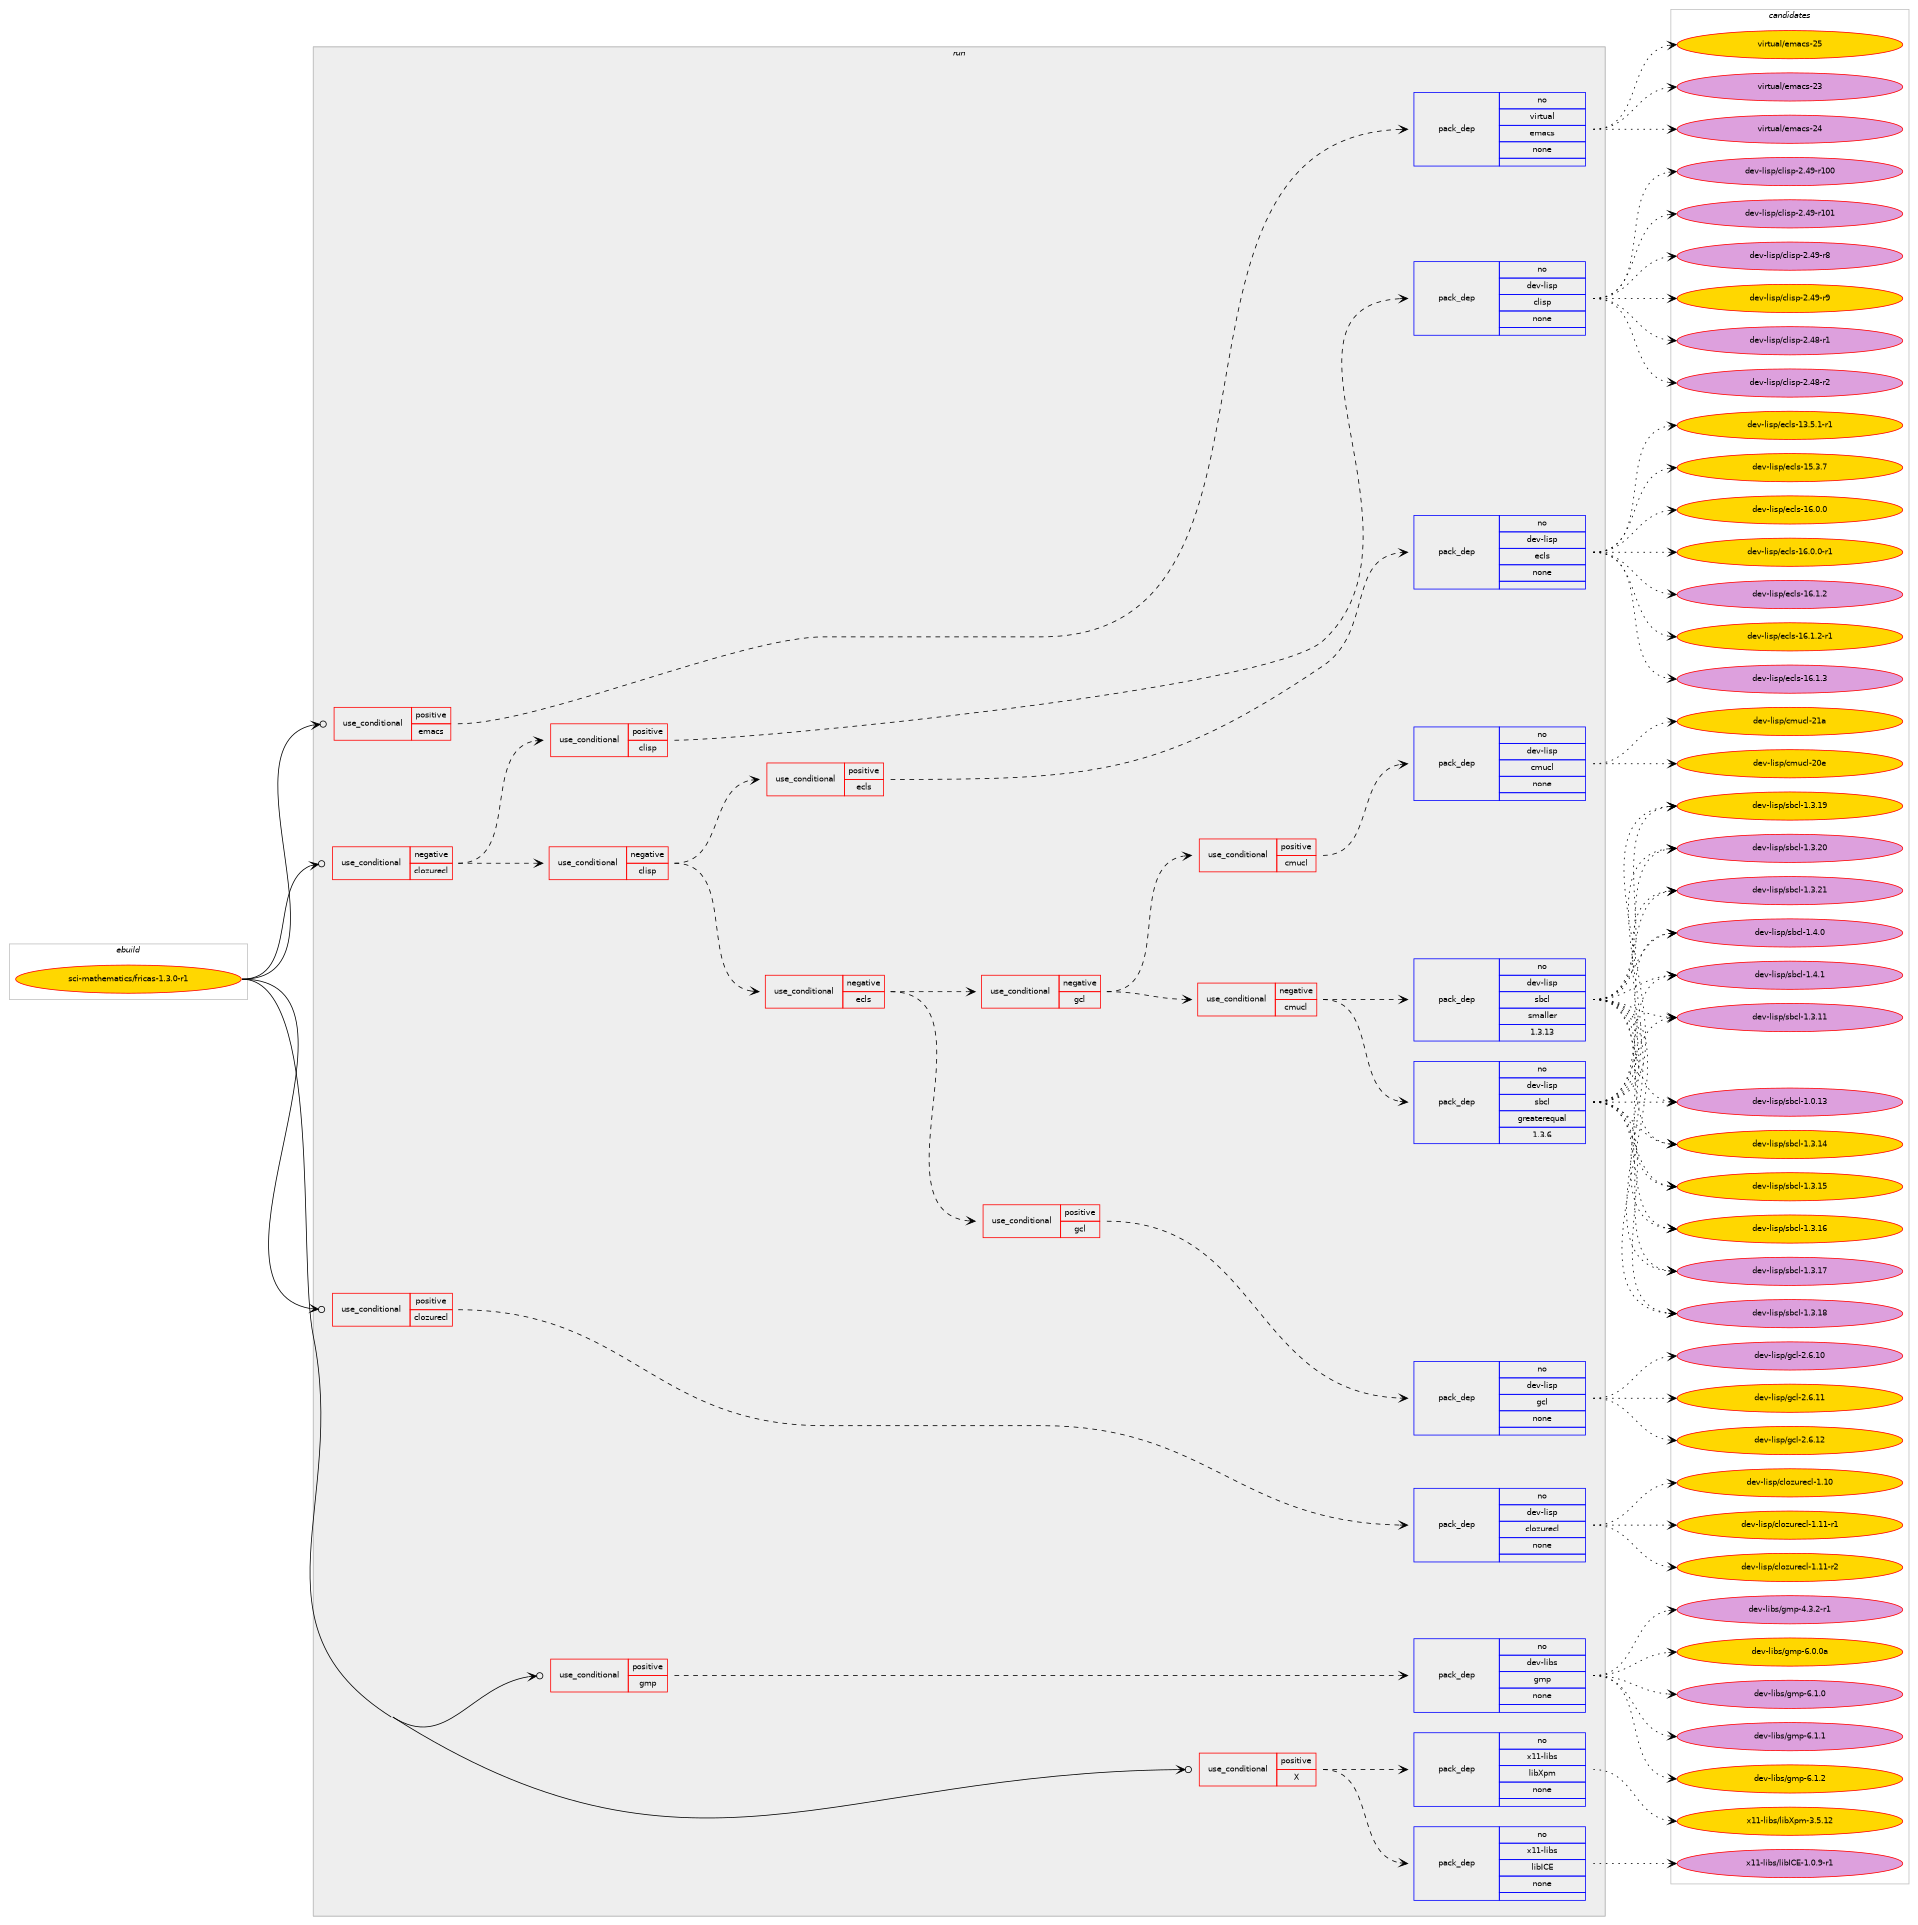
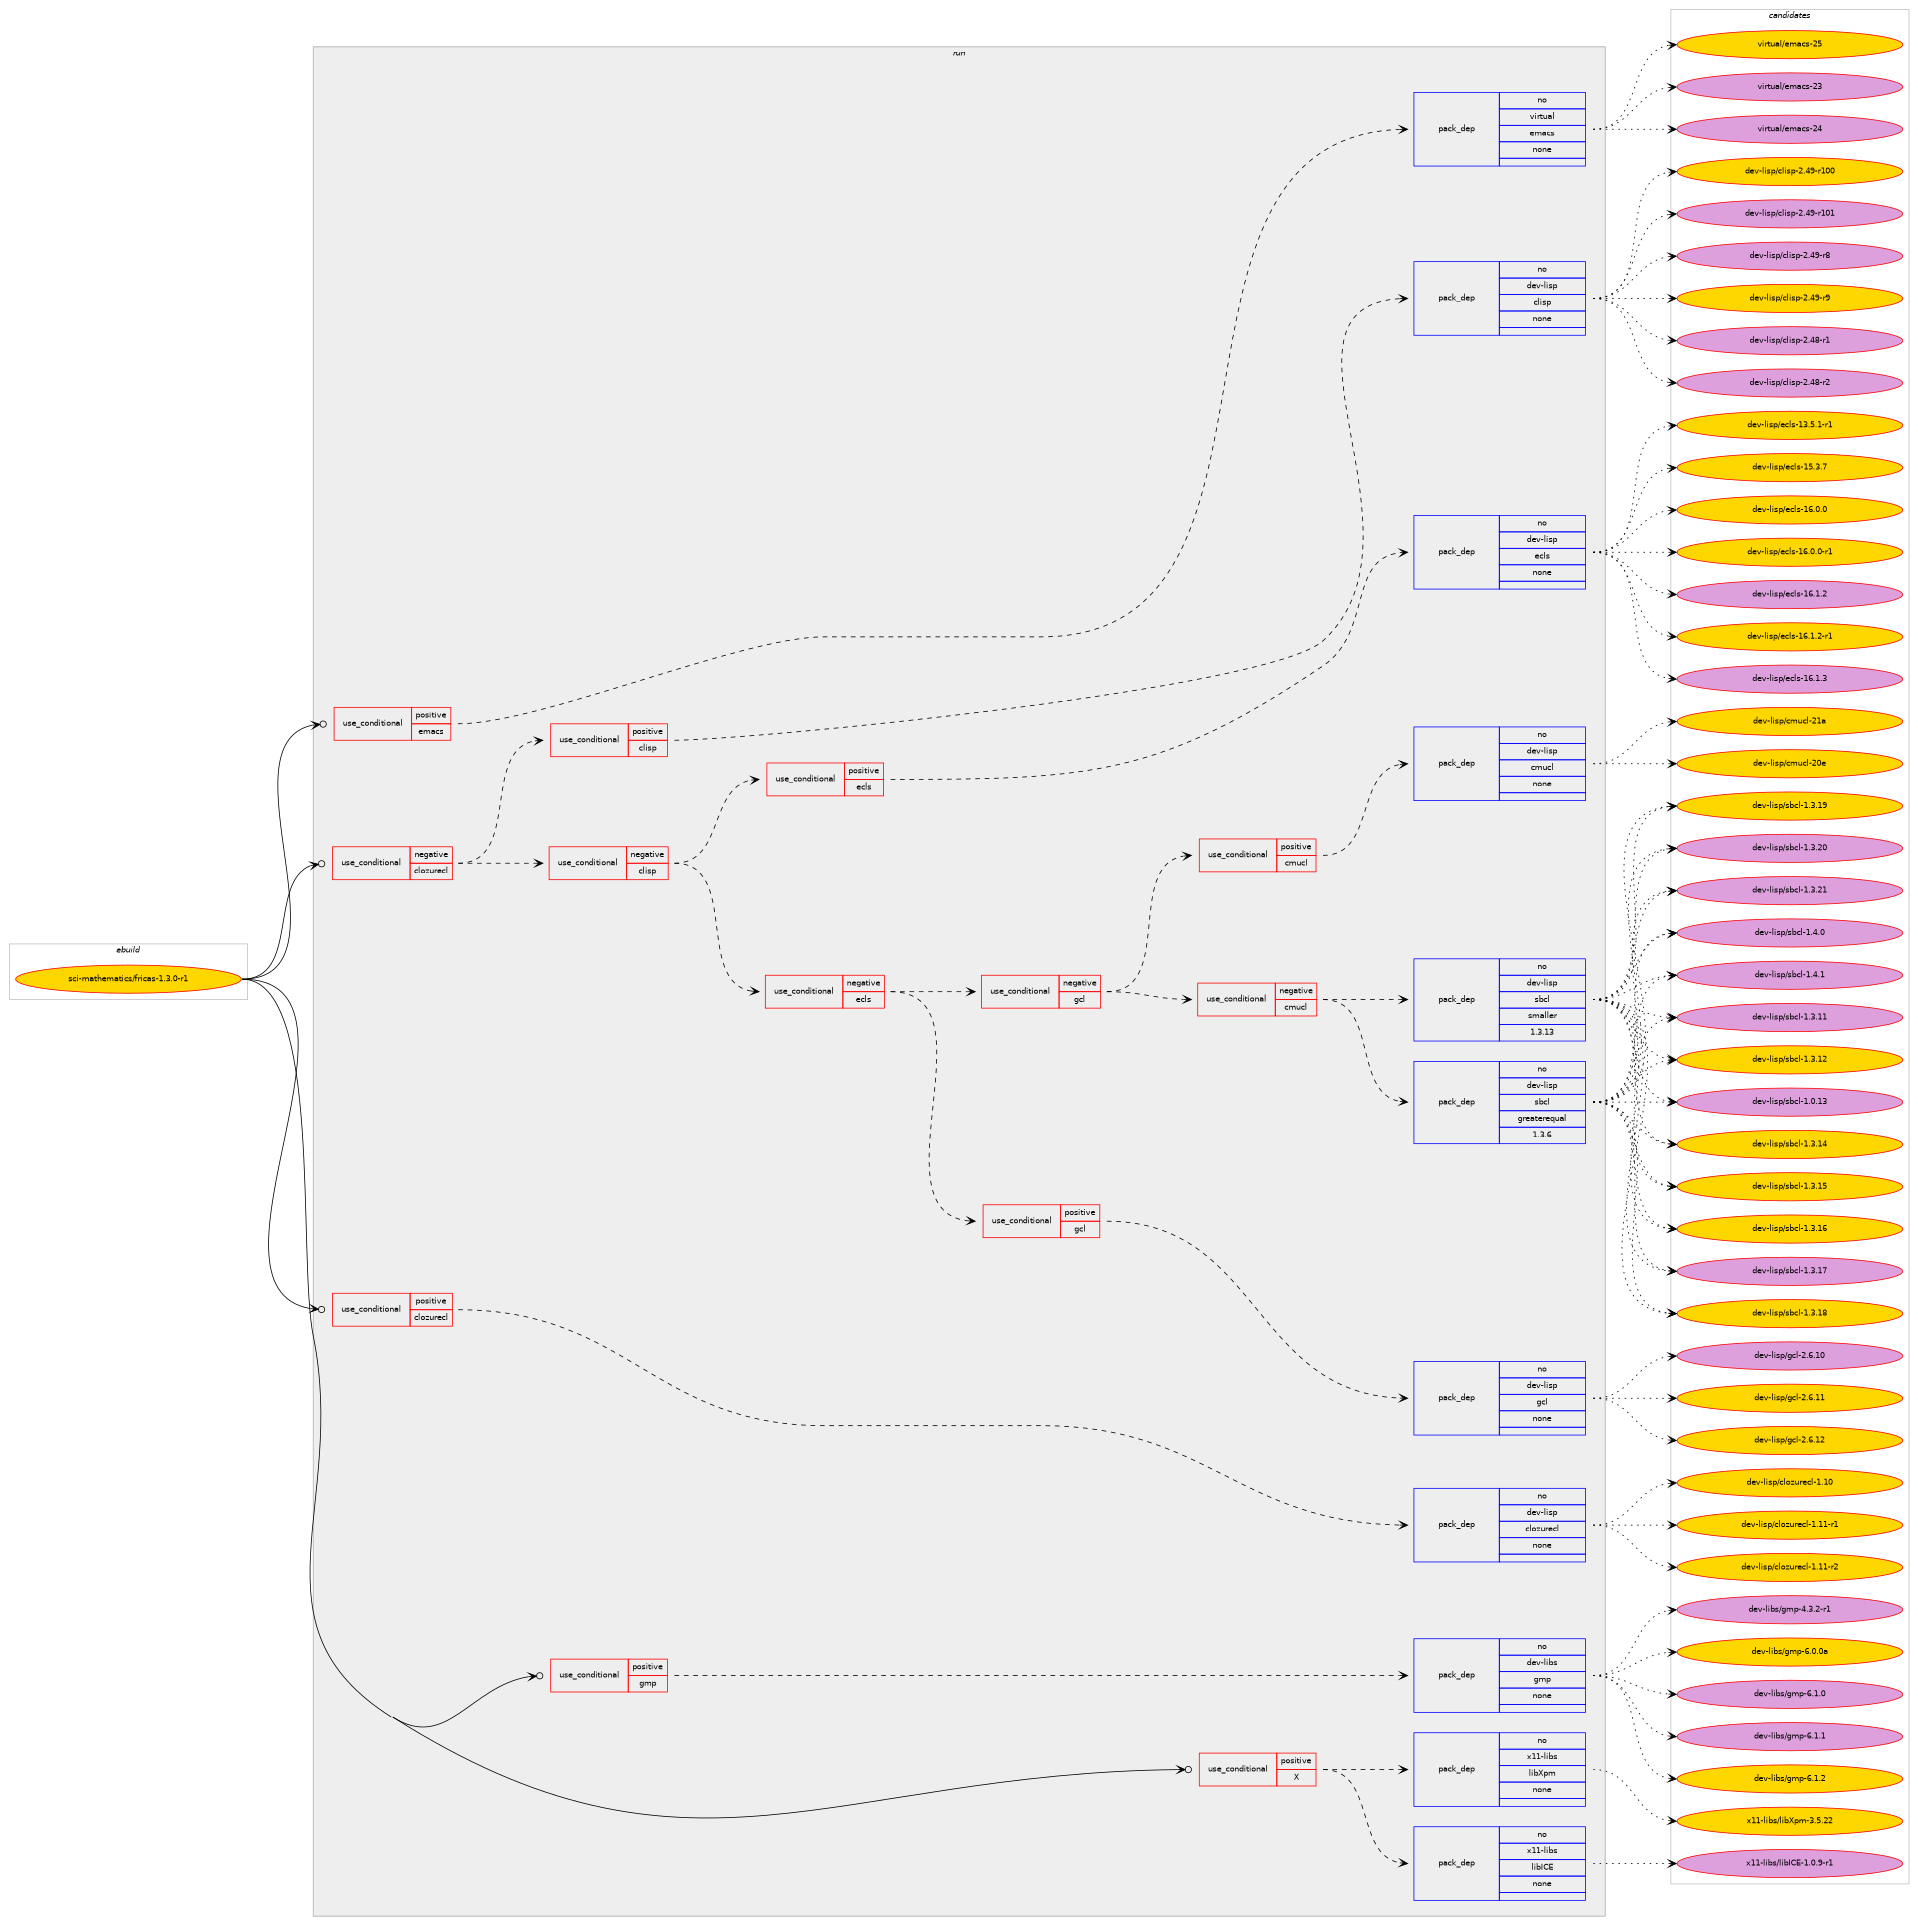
node "dev-lisp/clisp-2.49-r100": fillcolor plum -> gold
node "dev-lisp/sbcl-1.3.12": added
node "dev-lisp/sbcl-1.3.18": fillcolor plum -> gold
node "x11-libs/libXpm-3.5.12": label "x11-libs/libXpm-3.5.12" -> "x11-libs/libXpm-3.5.22"
